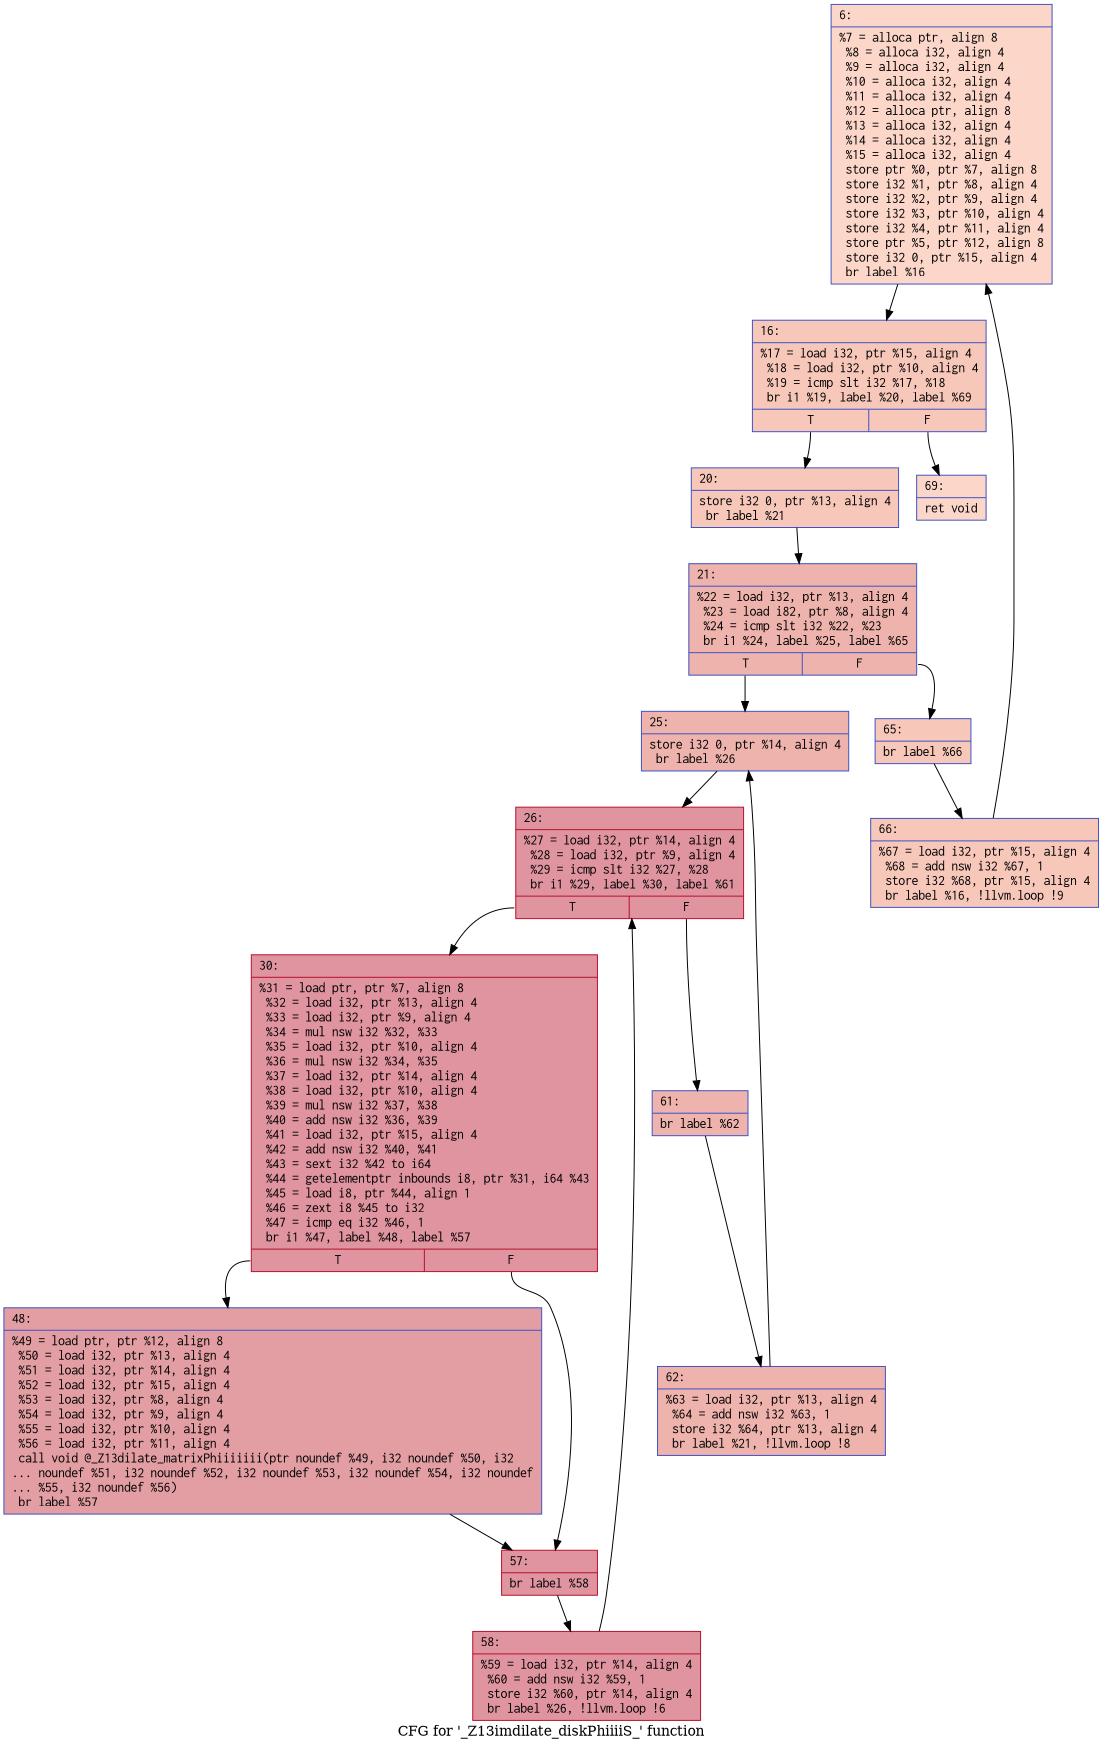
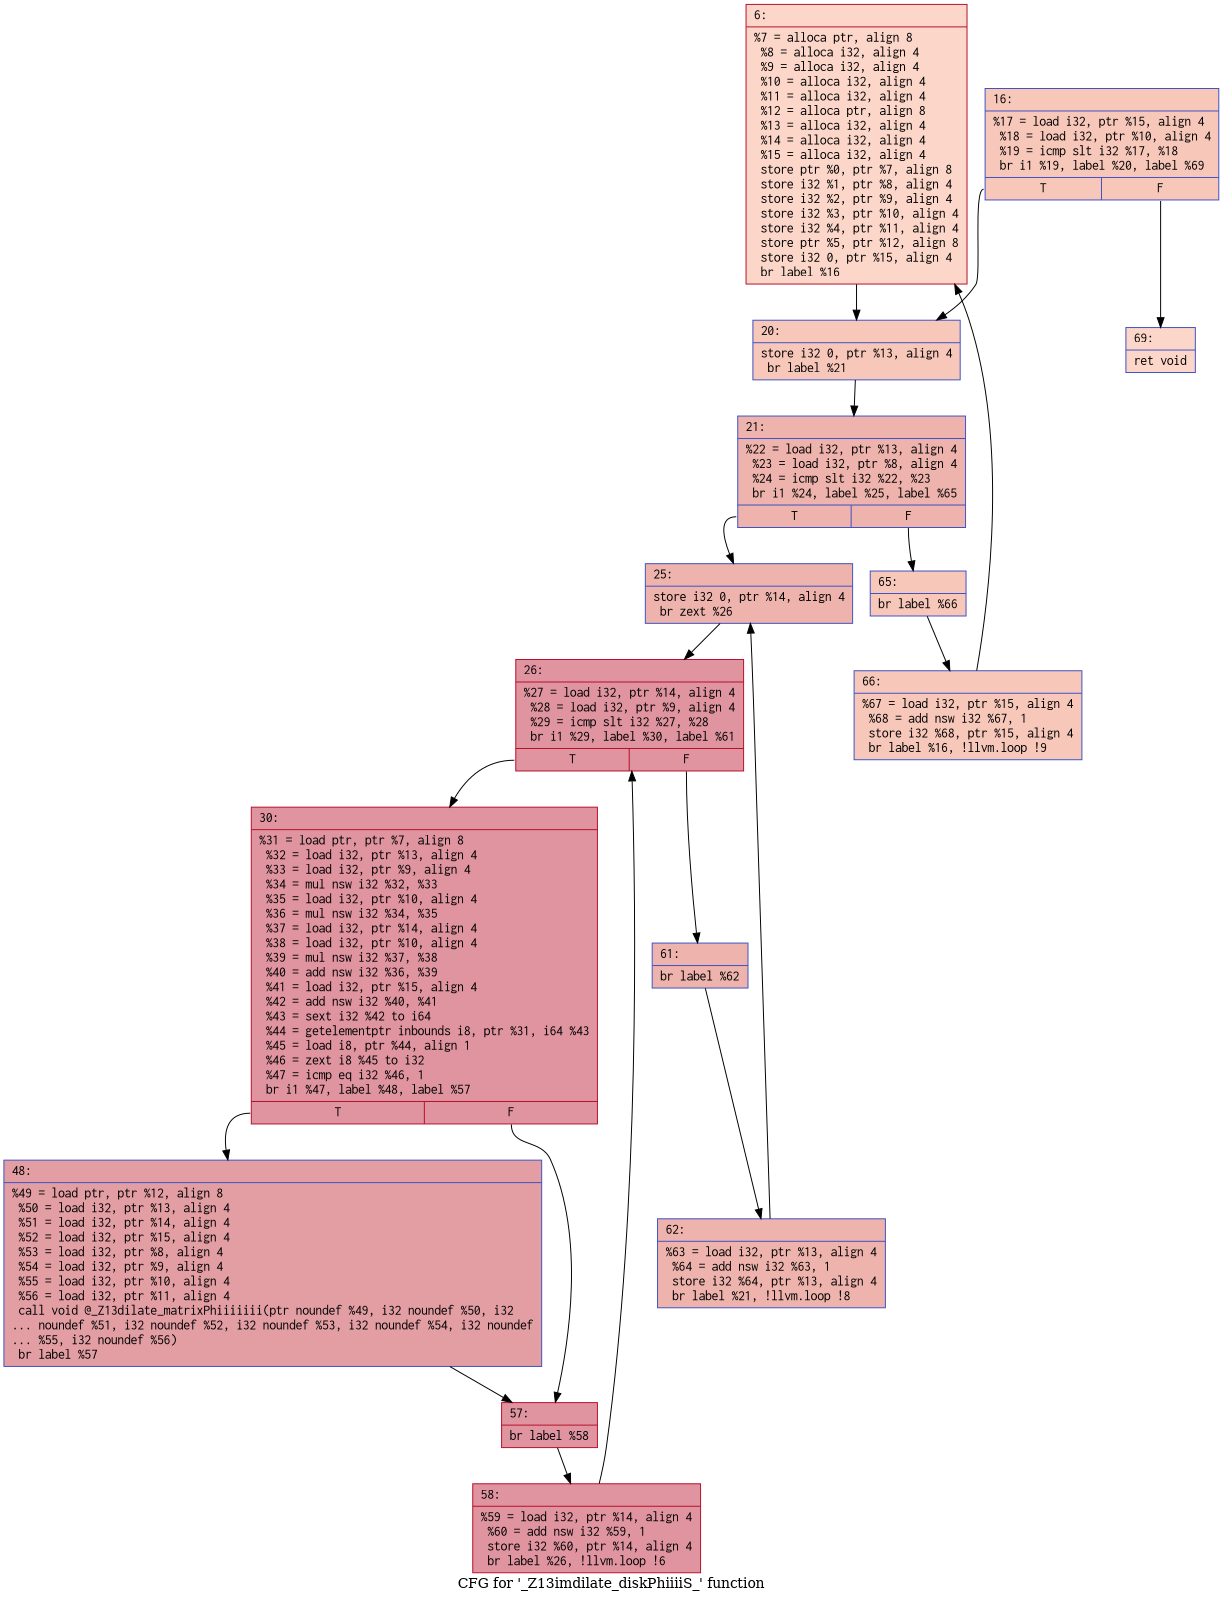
node "6:": color #3d50c3ff -> #b70d28ff
edge "6:" -> "16:": now "6:" -> "20:"
node "21:": text "%23 = load i82, ptr %8, align 4" -> "%23 = load i32, ptr %8, align 4"
node "25:": text "br label %26" -> "br zext %26"
